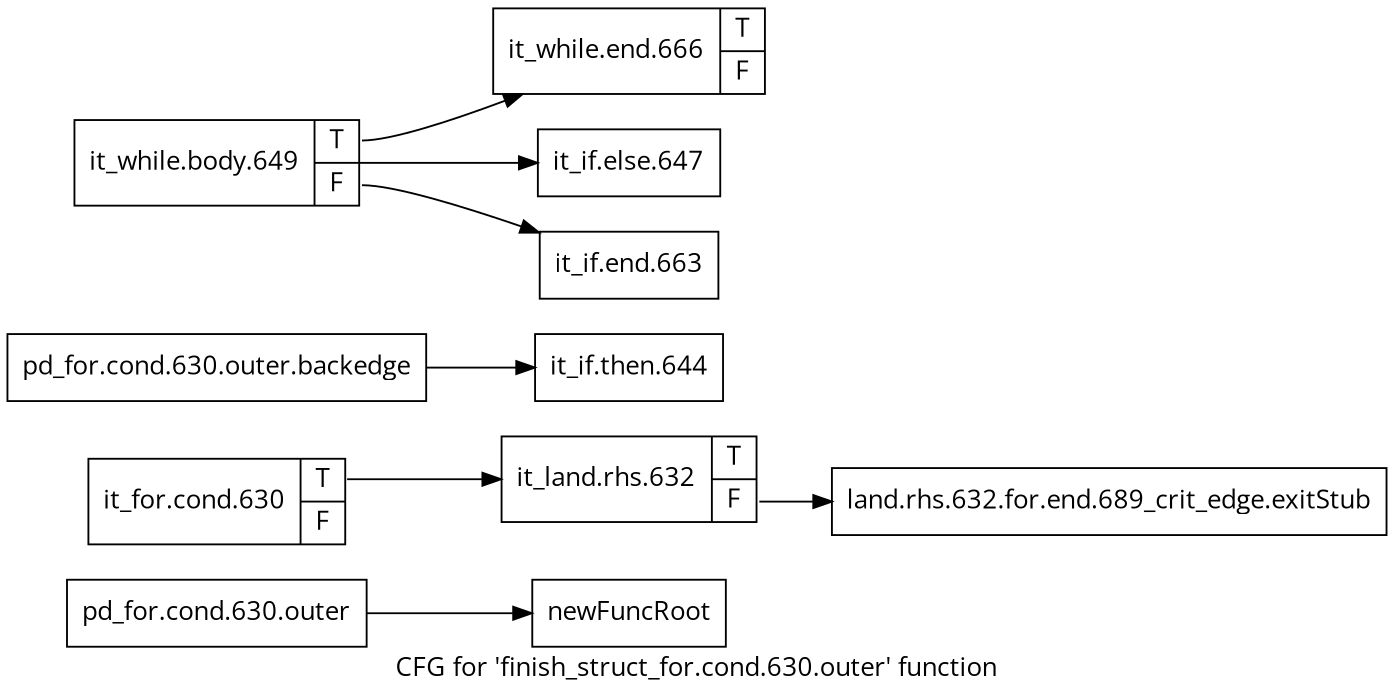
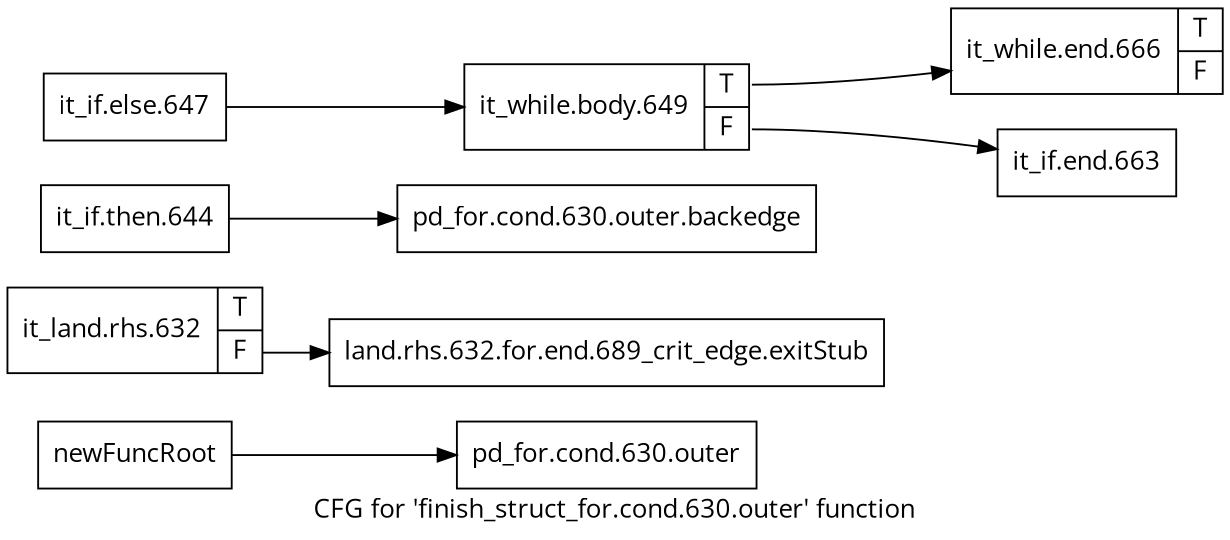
edge "it_while.body.649" -> "it_if.else.647": reversed
edge "pd_for.cond.630.outer.backedge" -> "it_if.then.644": reversed
node "it_for.cond.630": removed
edge "pd_for.cond.630.outer" -> "newFuncRoot": reversed
